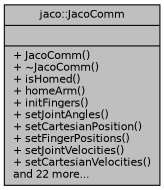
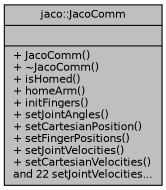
node "jaco::JacoComm": text "and 22 more..." -> "and 22 setJointVelocities..."
